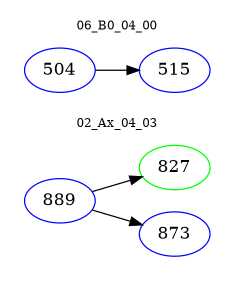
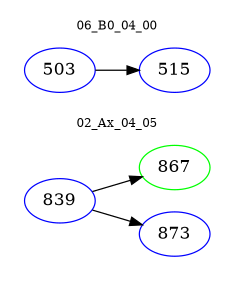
node "504": label "504" -> "503"
cluster "02_Ax_04_03": label "02_Ax_04_03" -> "02_Ax_04_05"
node "827": label "827" -> "867"
node "889": label "889" -> "839"
